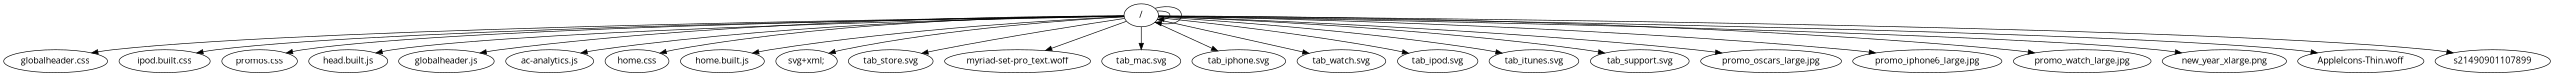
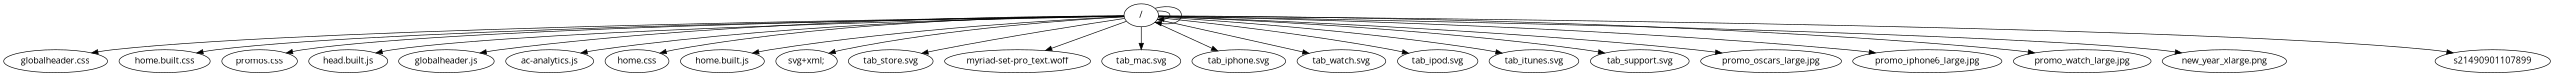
node "ipod.built.css": label "ipod.built.css" -> "home.built.css"
node "AppleIcons-Thin.woff": removed
